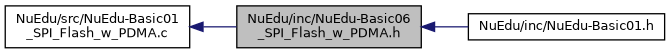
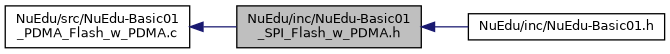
node "NuEdu/src/NuEdu-Basic01 _SPI_Flash_w_PDMA.c": label "NuEdu/src/NuEdu-Basic01 _SPI_Flash_w_PDMA.c" -> "NuEdu/src/NuEdu-Basic01 _PDMA_Flash_w_PDMA.c"
node "NuEdu/inc/NuEdu-Basic06 _SPI_Flash_w_PDMA.h": label "NuEdu/inc/NuEdu-Basic06 _SPI_Flash_w_PDMA.h" -> "NuEdu/inc/NuEdu-Basic01 _SPI_Flash_w_PDMA.h"
